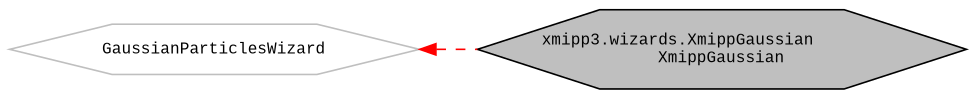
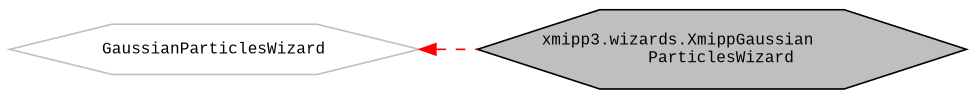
node "xmipp3.wizards.XmippGaussian XmippGaussian": label "xmipp3.wizards.XmippGaussian XmippGaussian" -> "xmipp3.wizards.XmippGaussian ParticlesWizard"
